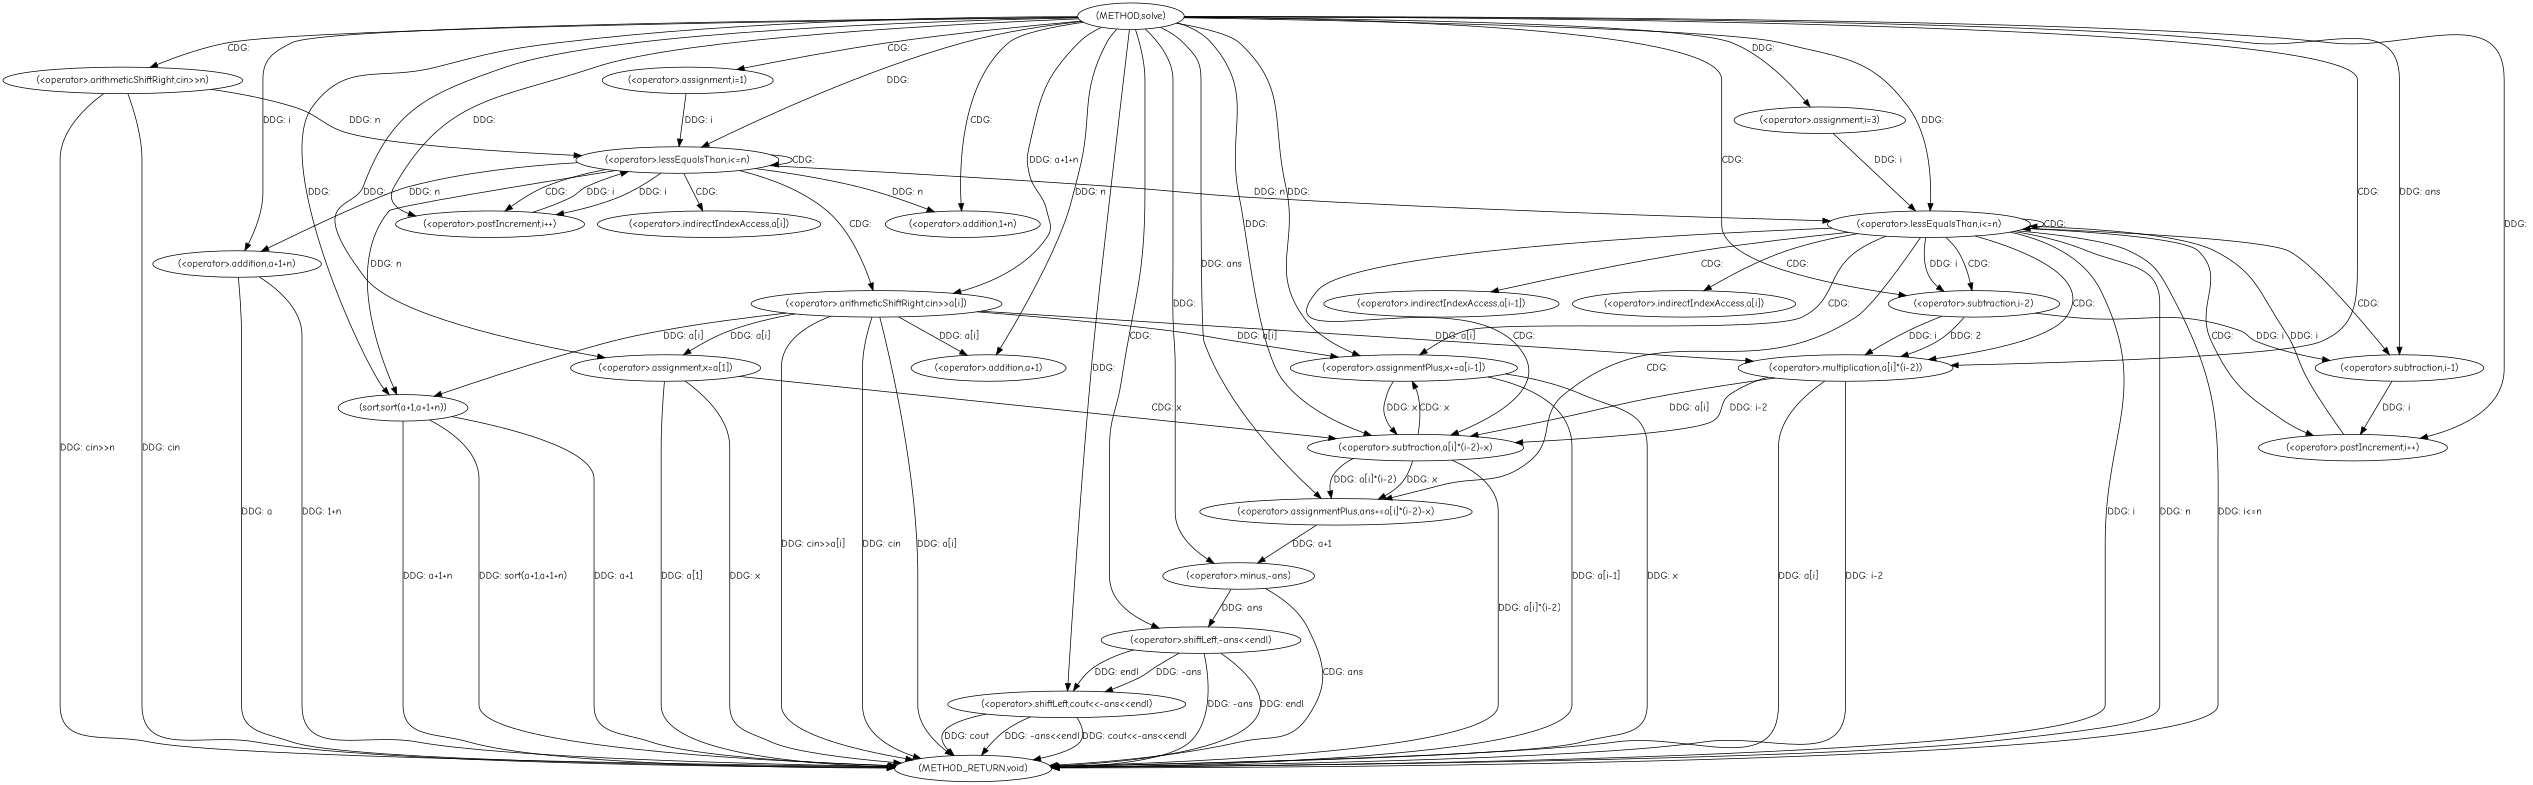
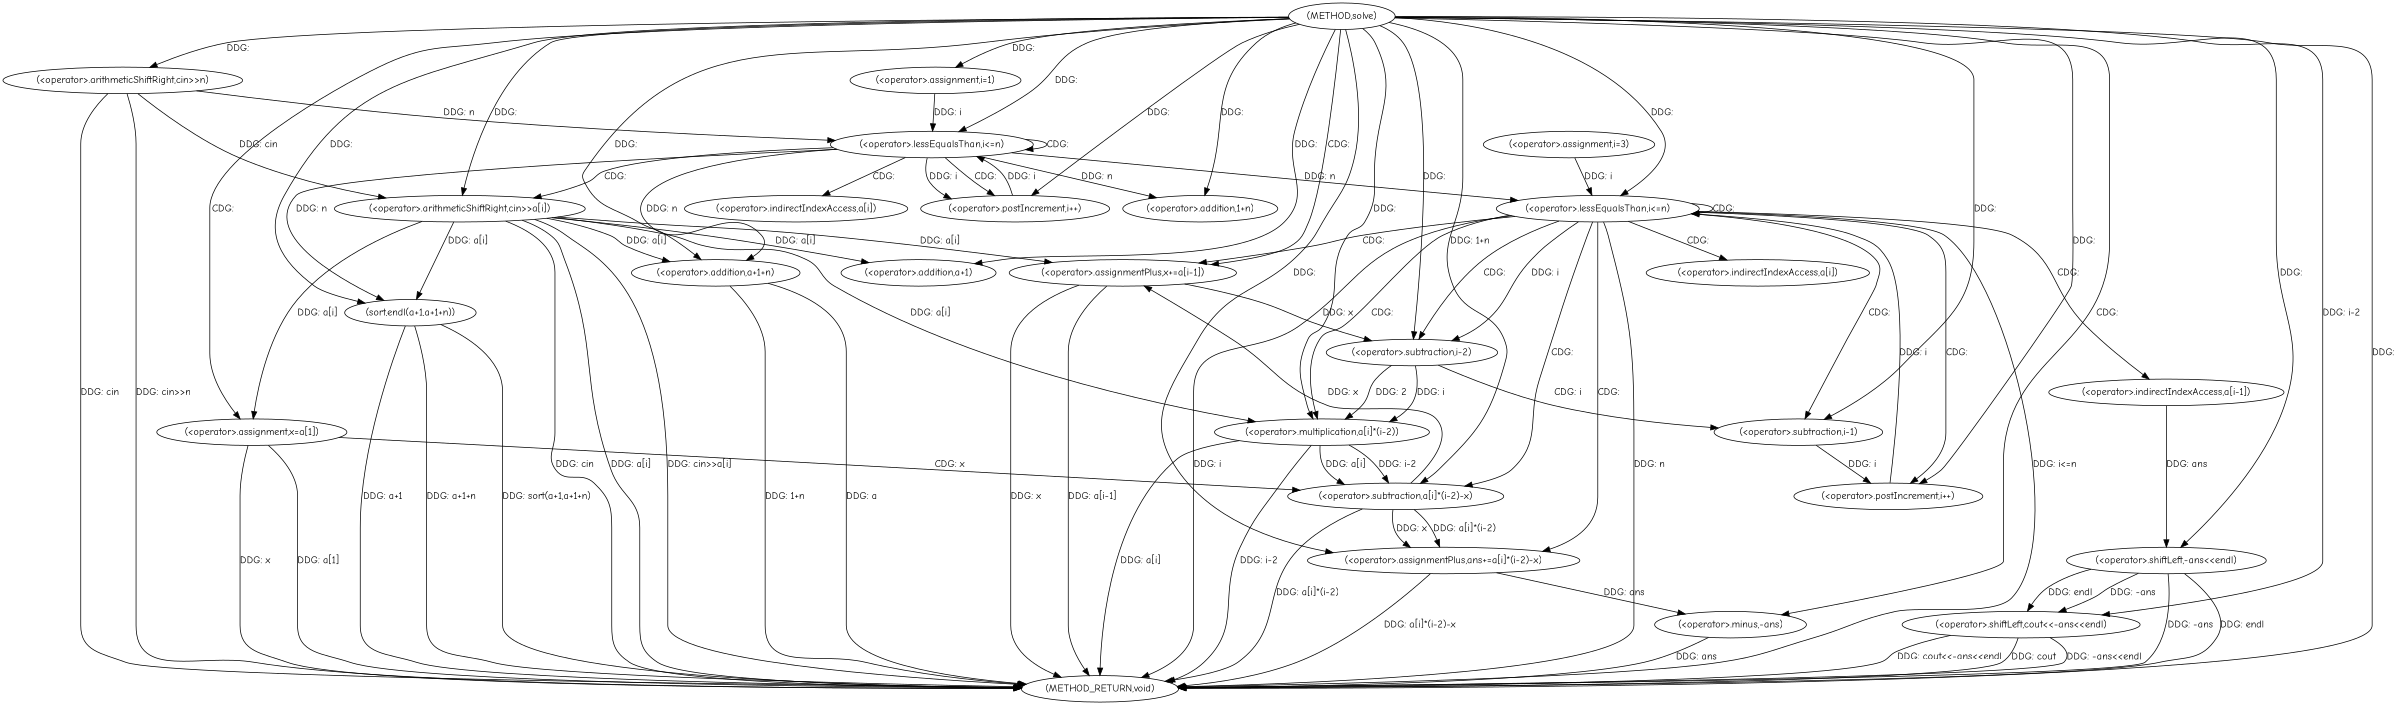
edge "(METHOD,solve)" -> "(<operator>.assignment,i=3)": now "(METHOD,solve)" -> "(METHOD_RETURN,void)"
edge "(METHOD,solve)" -> "(<operator>.arithmeticShiftRight,cin>>n)": label "CDG: " -> "DDG: "
edge "(METHOD,solve)" -> "(<operator>.assignment,i=1)": label "CDG: " -> "DDG: "
edge "(METHOD,solve)" -> "(<operator>.addition,a+1+n)": label "DDG: i" -> "DDG: "
edge "(METHOD,solve)" -> "(<operator>.addition,1+n)": label "CDG: " -> "DDG: "
edge "(METHOD,solve)" -> "(<operator>.arithmeticShiftRight,cin>>a[i])": label "DDG: a+1+n" -> "DDG: "
edge "(METHOD,solve)" -> "(<operator>.subtraction,i-2)": label "CDG: " -> "DDG: "
edge "(<operator>.arithmeticShiftRight,cin>>n)" -> "(<operator>.arithmeticShiftRight,cin>>a[i])": added, label "DDG: cin"
edge "(METHOD,solve)" -> "(<operator>.assignment,x=a[1])": label "DDG: " -> "CDG: "
edge "(METHOD,solve)" -> "(<operator>.addition,a+1)": label "DDG: n" -> "DDG: "
edge "(METHOD,solve)" -> "(<operator>.assignmentPlus,x+=a[i-1])": label "DDG: " -> "CDG: "
edge "(METHOD,solve)" -> "(<operator>.multiplication,a[i]*(i-2))": label "CDG: " -> "DDG: "
edge "(METHOD,solve)" -> "(<operator>.subtraction,i-1)": label "DDG: ans" -> "DDG: "
edge "(METHOD,solve)" -> "(<operator>.subtraction,a[i]*(i-2)-x)": label "DDG: " -> "DDG: 1+n"
edge "(<operator>.arithmeticShiftRight,cin>>a[i])" -> "(<operator>.addition,a+1+n)": added, label "DDG: a[i]"
edge "(METHOD,solve)" -> "(<operator>.assignmentPlus,ans+=a[i]*(i-2)-x)": label "DDG: ans" -> "DDG: "
edge "(METHOD,solve)" -> "(<operator>.minus,-ans)": label "DDG: " -> "CDG: "
edge "(METHOD,solve)" -> "(<operator>.shiftLeft,-ans<<endl)": label "CDG: " -> "DDG: "
edge "(<operator>.subtraction,i-2)" -> "(<operator>.subtraction,i-1)": label "DDG: i" -> "CDG: i"
edge "(METHOD,solve)" -> "(<operator>.shiftLeft,cout<<-ans<<endl)": label "DDG: " -> "DDG: i-2"
edge "(<operator>.assignmentPlus,x+=a[i-1])" -> "(<operator>.subtraction,a[i]*(i-2)-x)": now "(<operator>.assignmentPlus,x+=a[i-1])" -> "(<operator>.subtraction,i-2)"
node "(sort,sort(a+1,a+1+n))": label "(sort,sort(a+1,a+1+n))" -> "(sort,endl(a+1,a+1+n))"
edge "(<operator>.subtraction,a[i]*(i-2)-x)" -> "(<operator>.assignmentPlus,x+=a[i-1])": label "CDG: x" -> "DDG: x"
edge "(<operator>.assignmentPlus,ans+=a[i]*(i-2)-x)" -> "(<operator>.minus,-ans)": label "DDG: a+1" -> "DDG: ans"
edge "(<operator>.minus,-ans)" -> "(<operator>.shiftLeft,-ans<<endl)": now "(<operator>.indirectIndexAccess,a[i-1])" -> "(<operator>.shiftLeft,-ans<<endl)"
edge "(<operator>.assignmentPlus,ans+=a[i]*(i-2)-x)" -> "(METHOD_RETURN,void)": added, label "DDG: a[i]*(i-2)-x"
edge "(<operator>.minus,-ans)" -> "(METHOD_RETURN,void)": label "CDG: ans" -> "DDG: ans"
